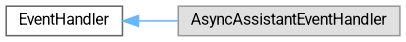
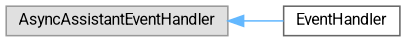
edge "AsyncAssistantEventHandler" -> "EventHandler": reversed
